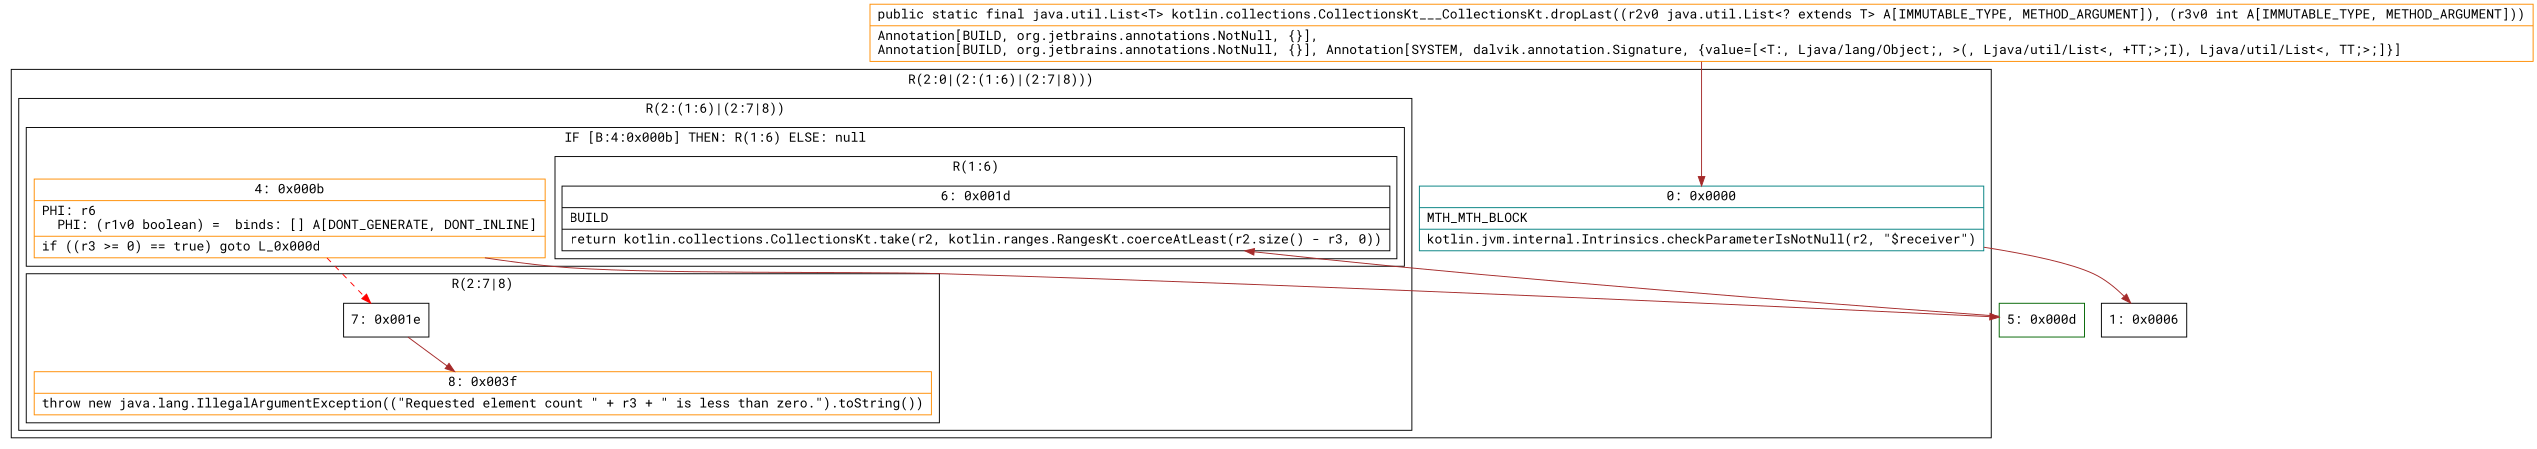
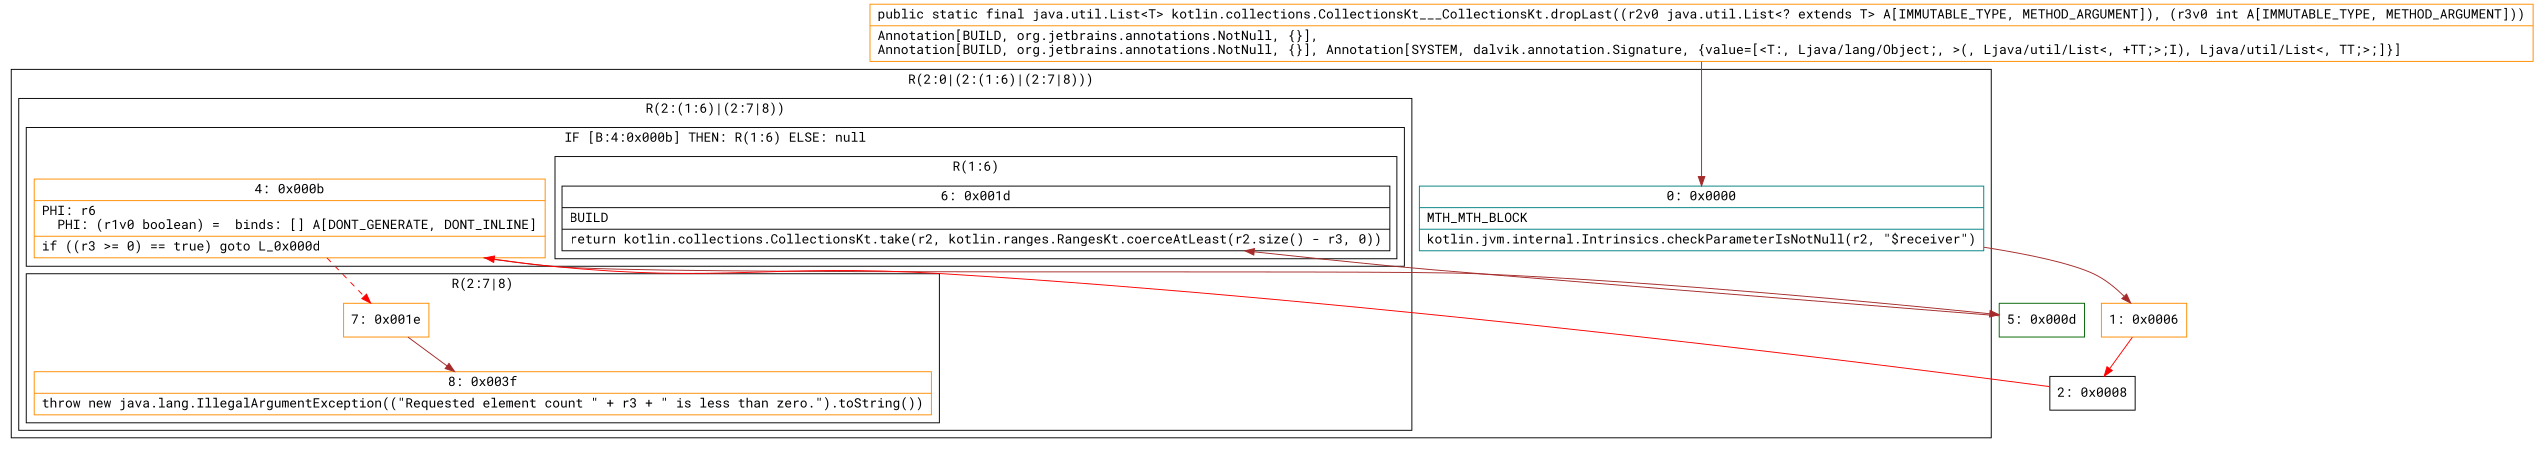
node "7: 0x001e": color black -> darkorange
node "1: 0x0006": color black -> darkorange
node "2: 0x0008": added
